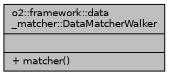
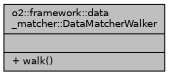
node "o2::framework::data": text "+ matcher()" -> "+ walk()"
